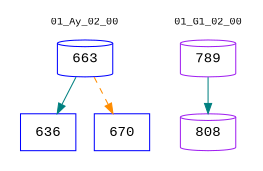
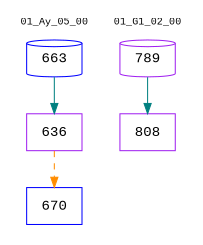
cluster "01_Ay_02_00": label "01_Ay_02_00" -> "01_Ay_05_00"
edge "663" -> "670": now "636" -> "670"
node "636": color blue -> purple
node "808": shape cylinder -> box
